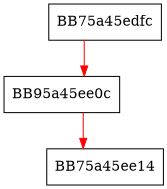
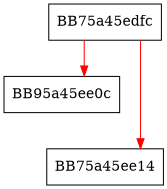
edge "BB95a45ee0c" -> "BB75a45ee14": now "BB75a45edfc" -> "BB75a45ee14"
